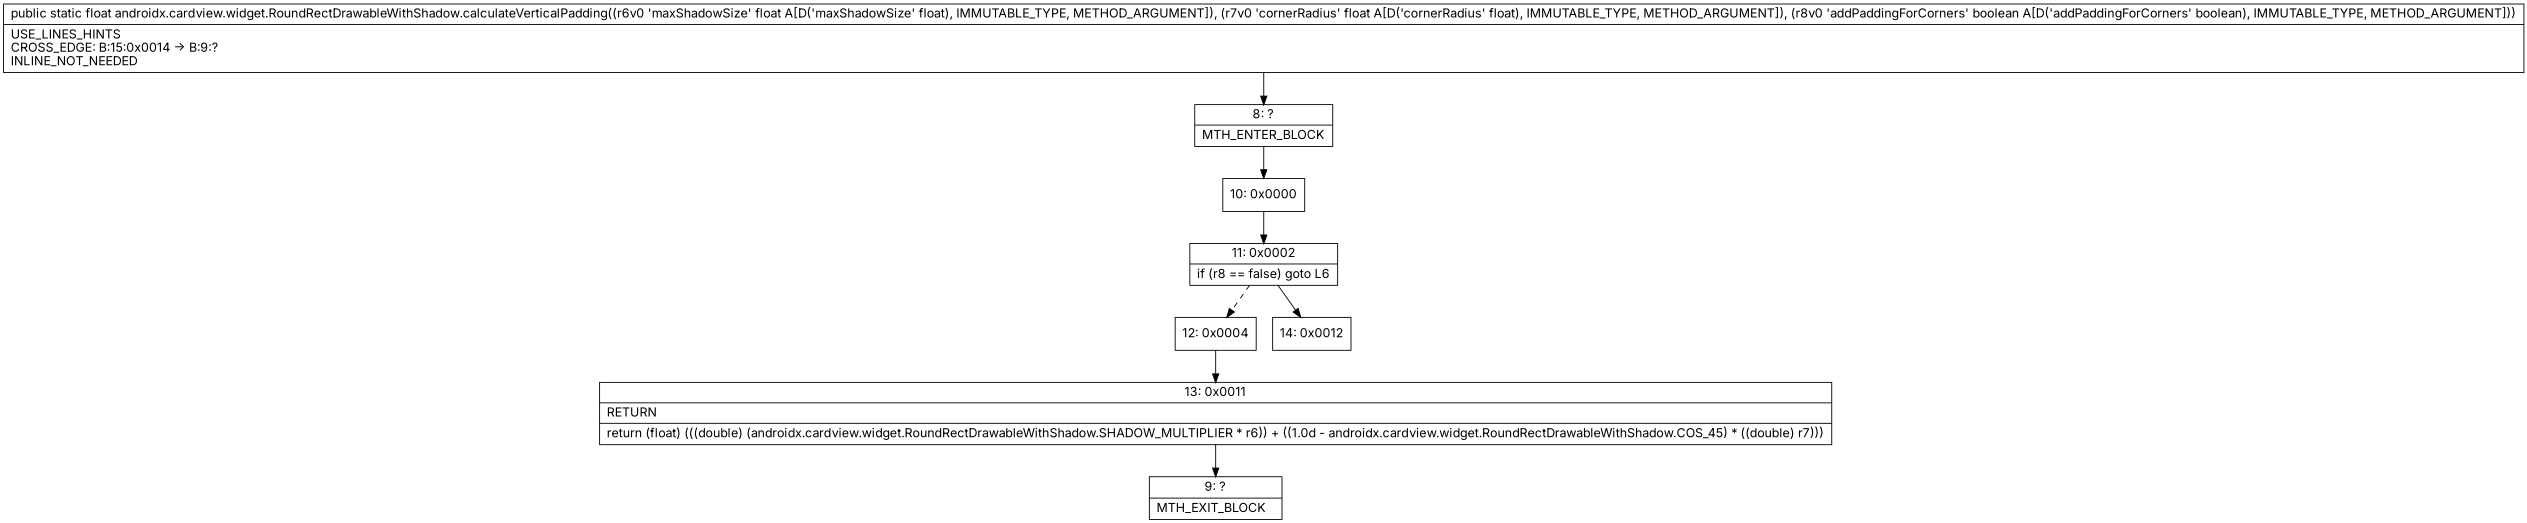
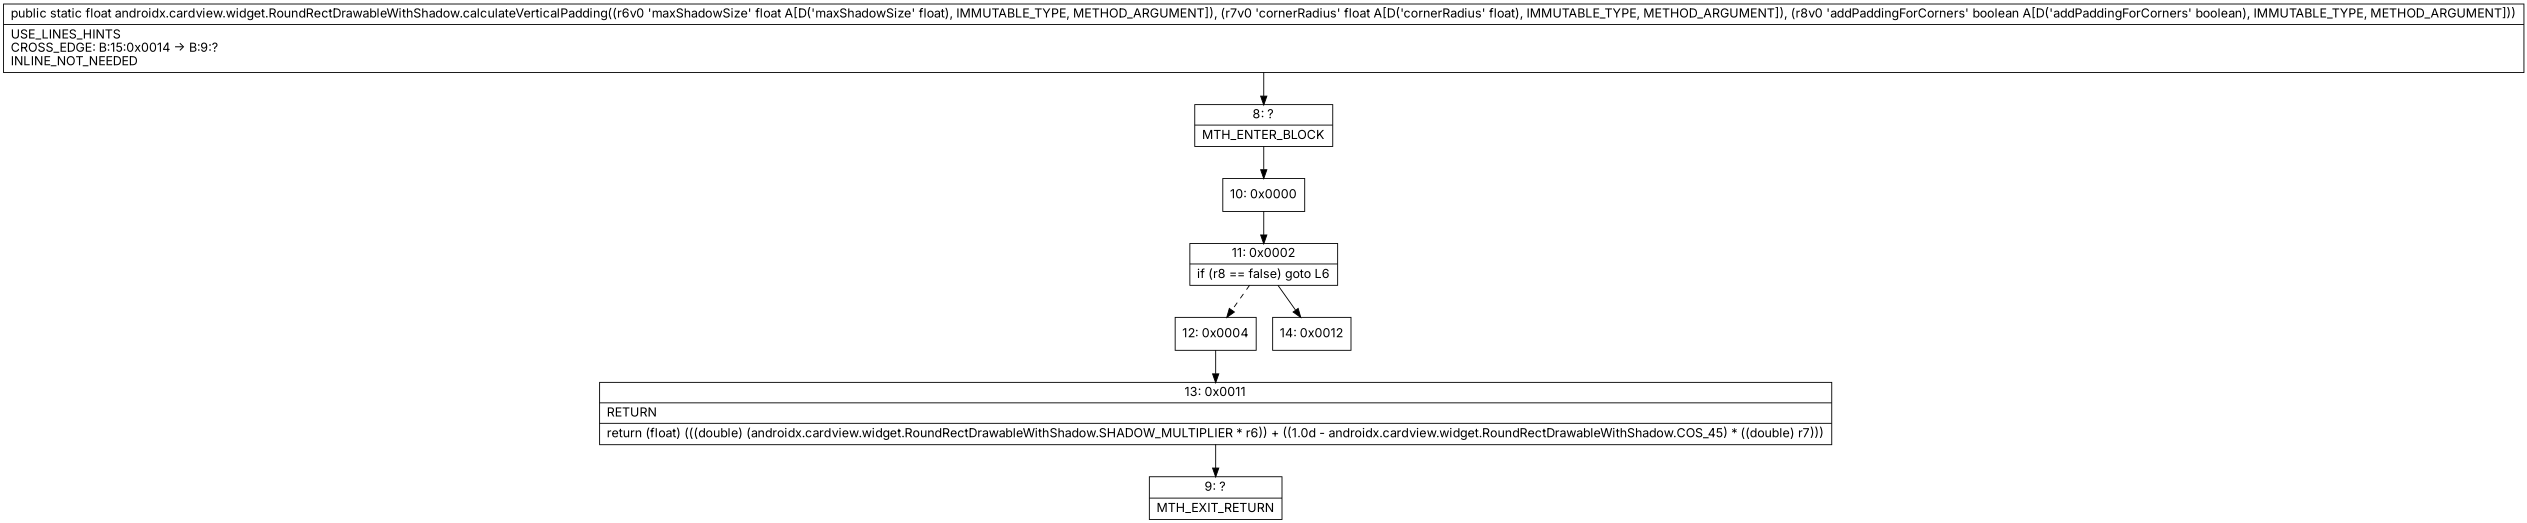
node "9: ?": text "MTH_EXIT_BLOCK" -> "MTH_EXIT_RETURN"
